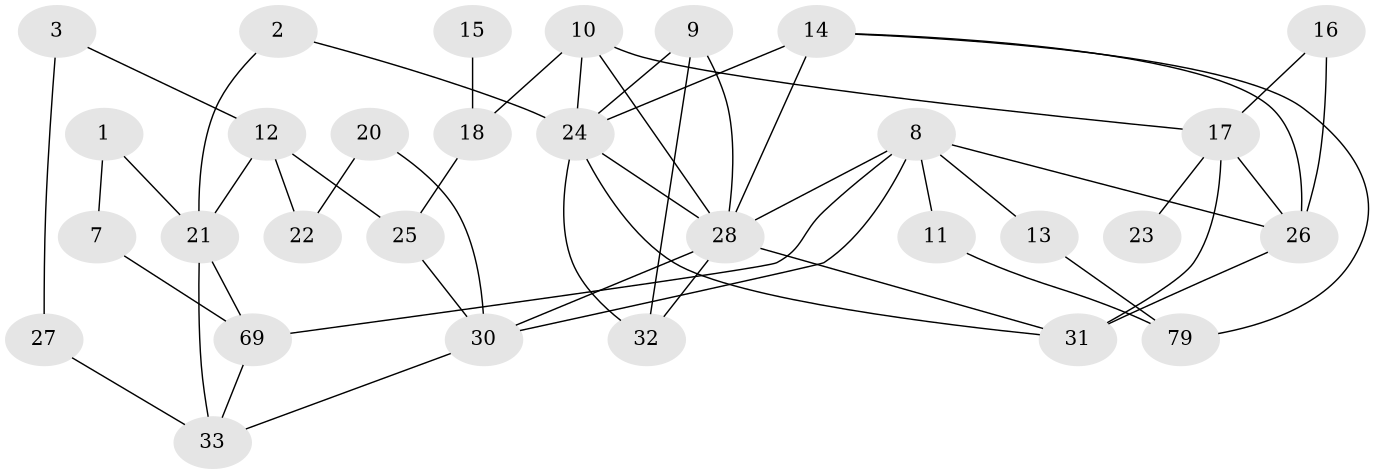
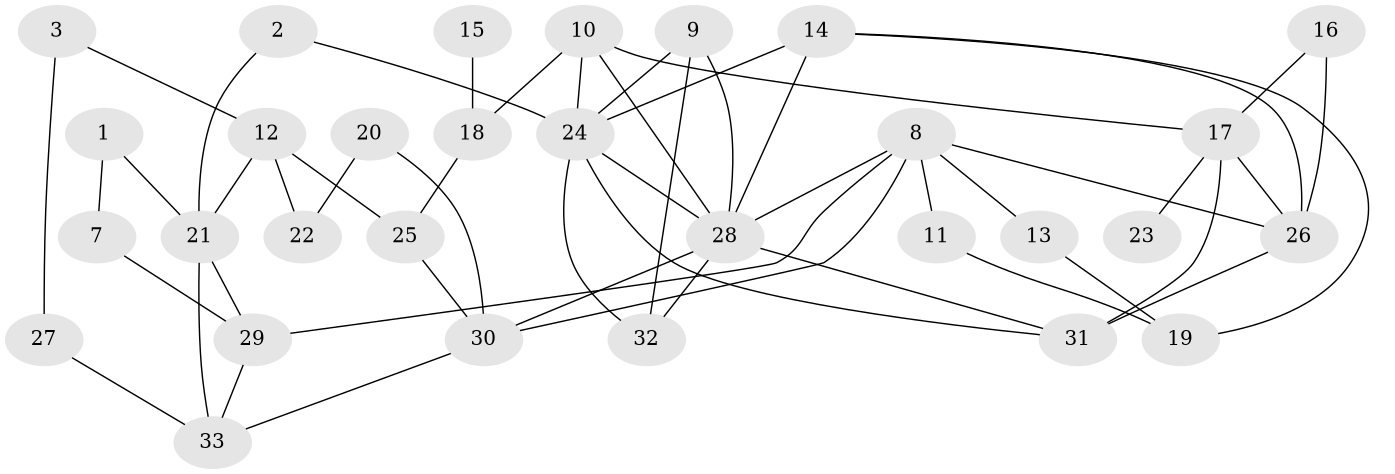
node "69": label "69" -> "29"
node "79": label "79" -> "19"
